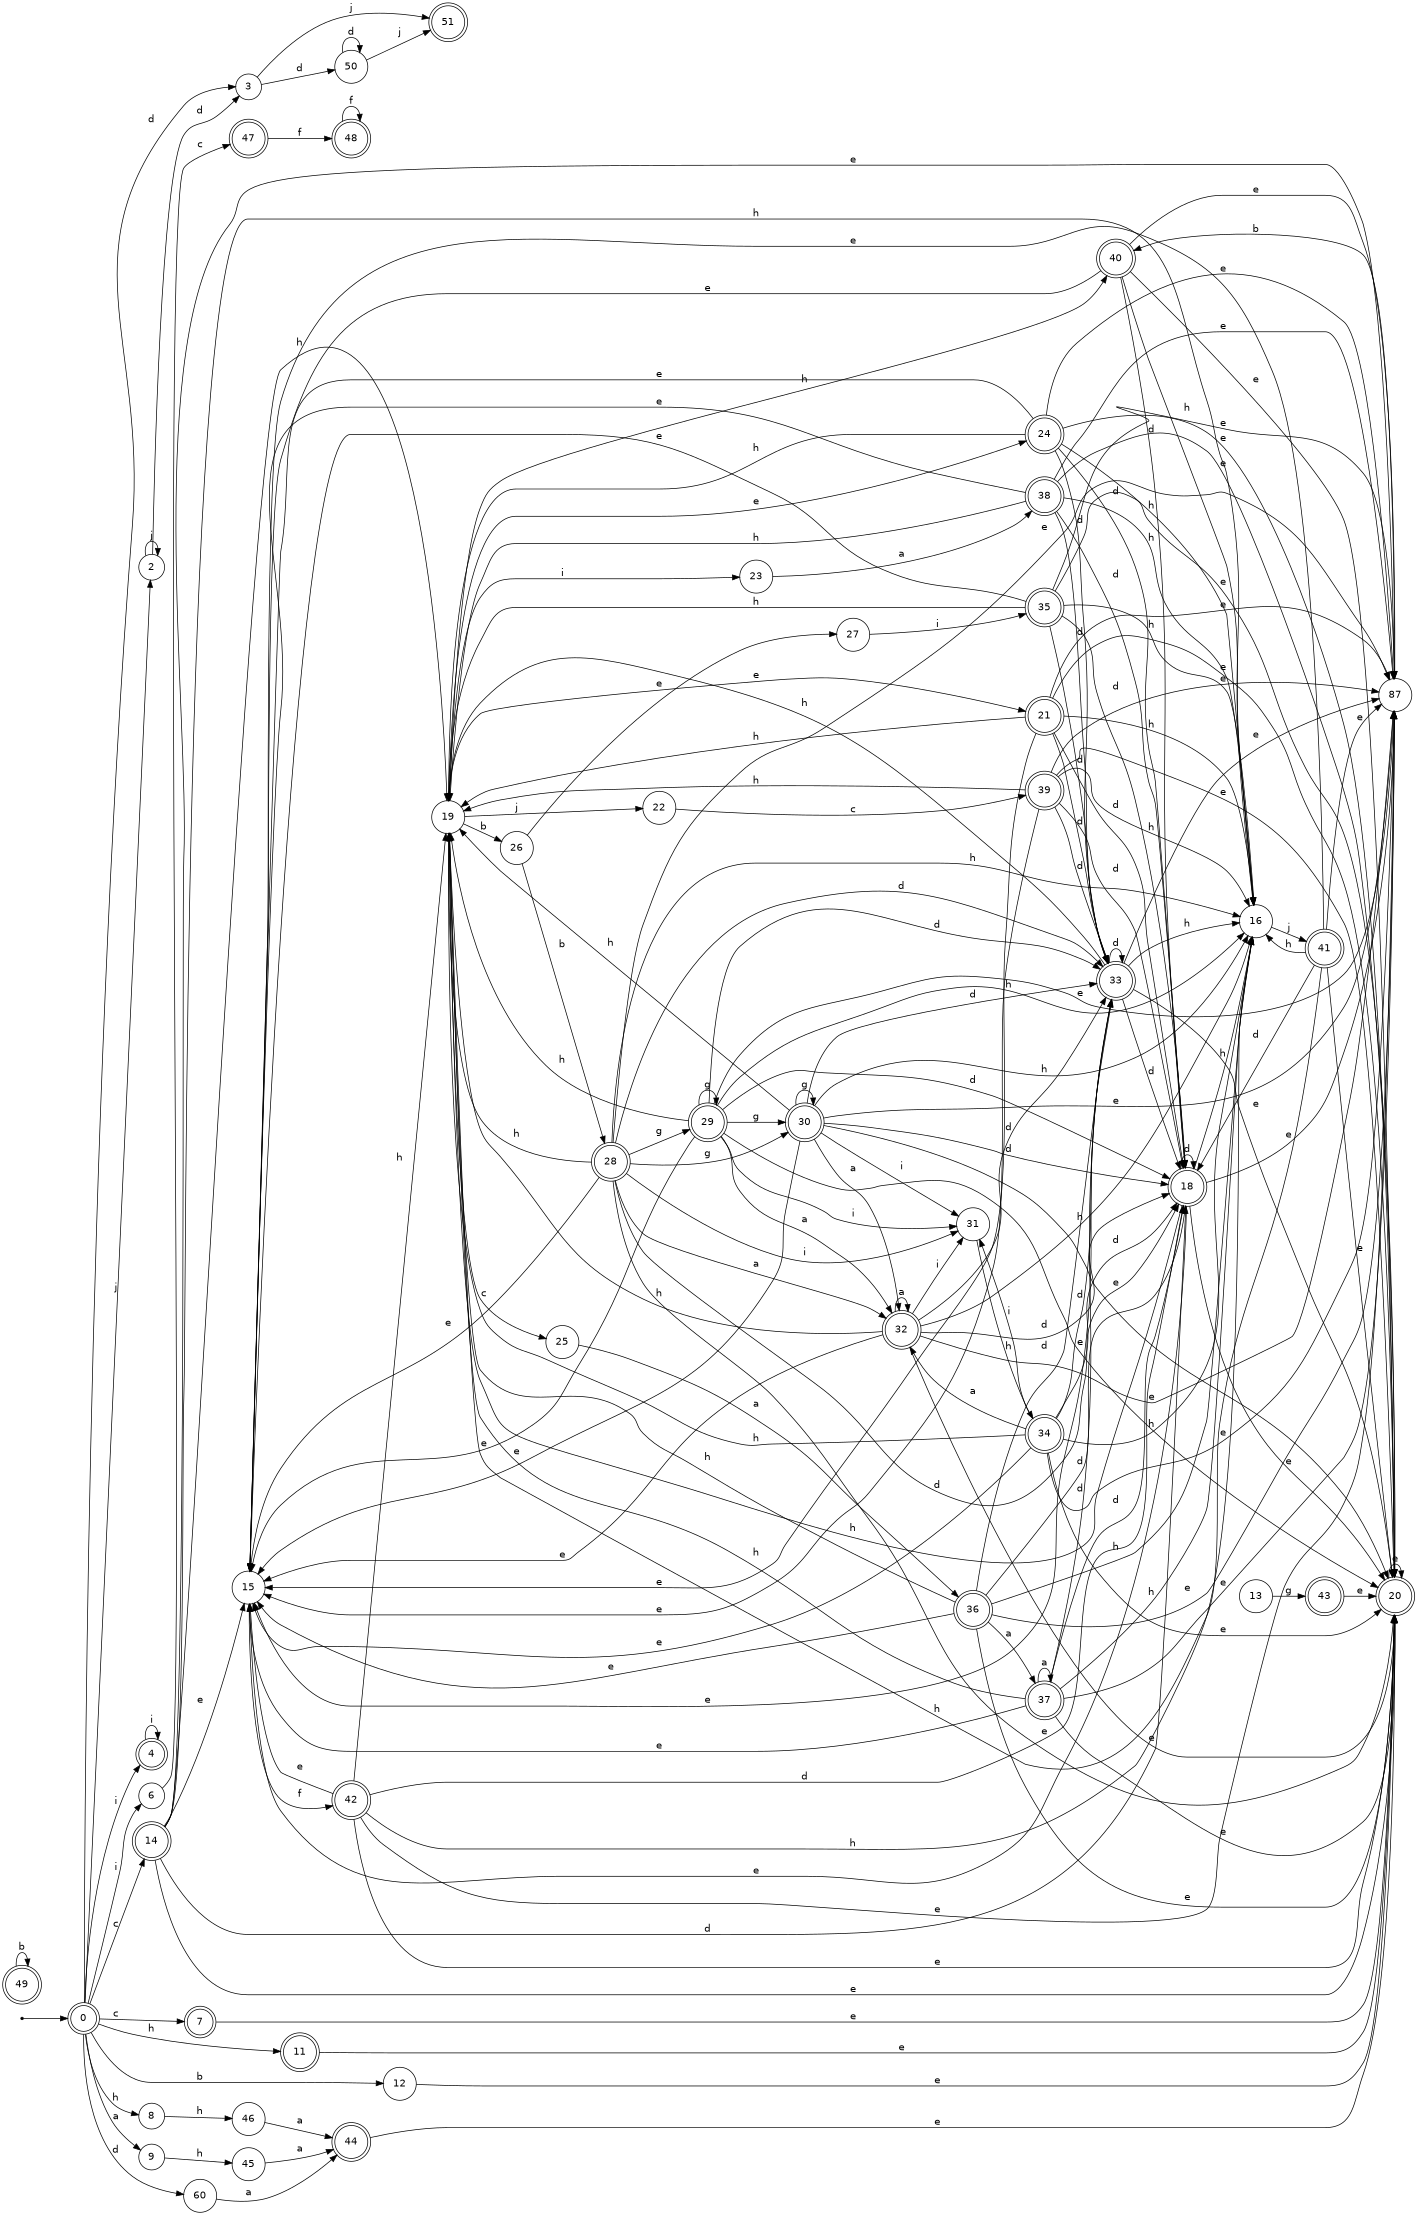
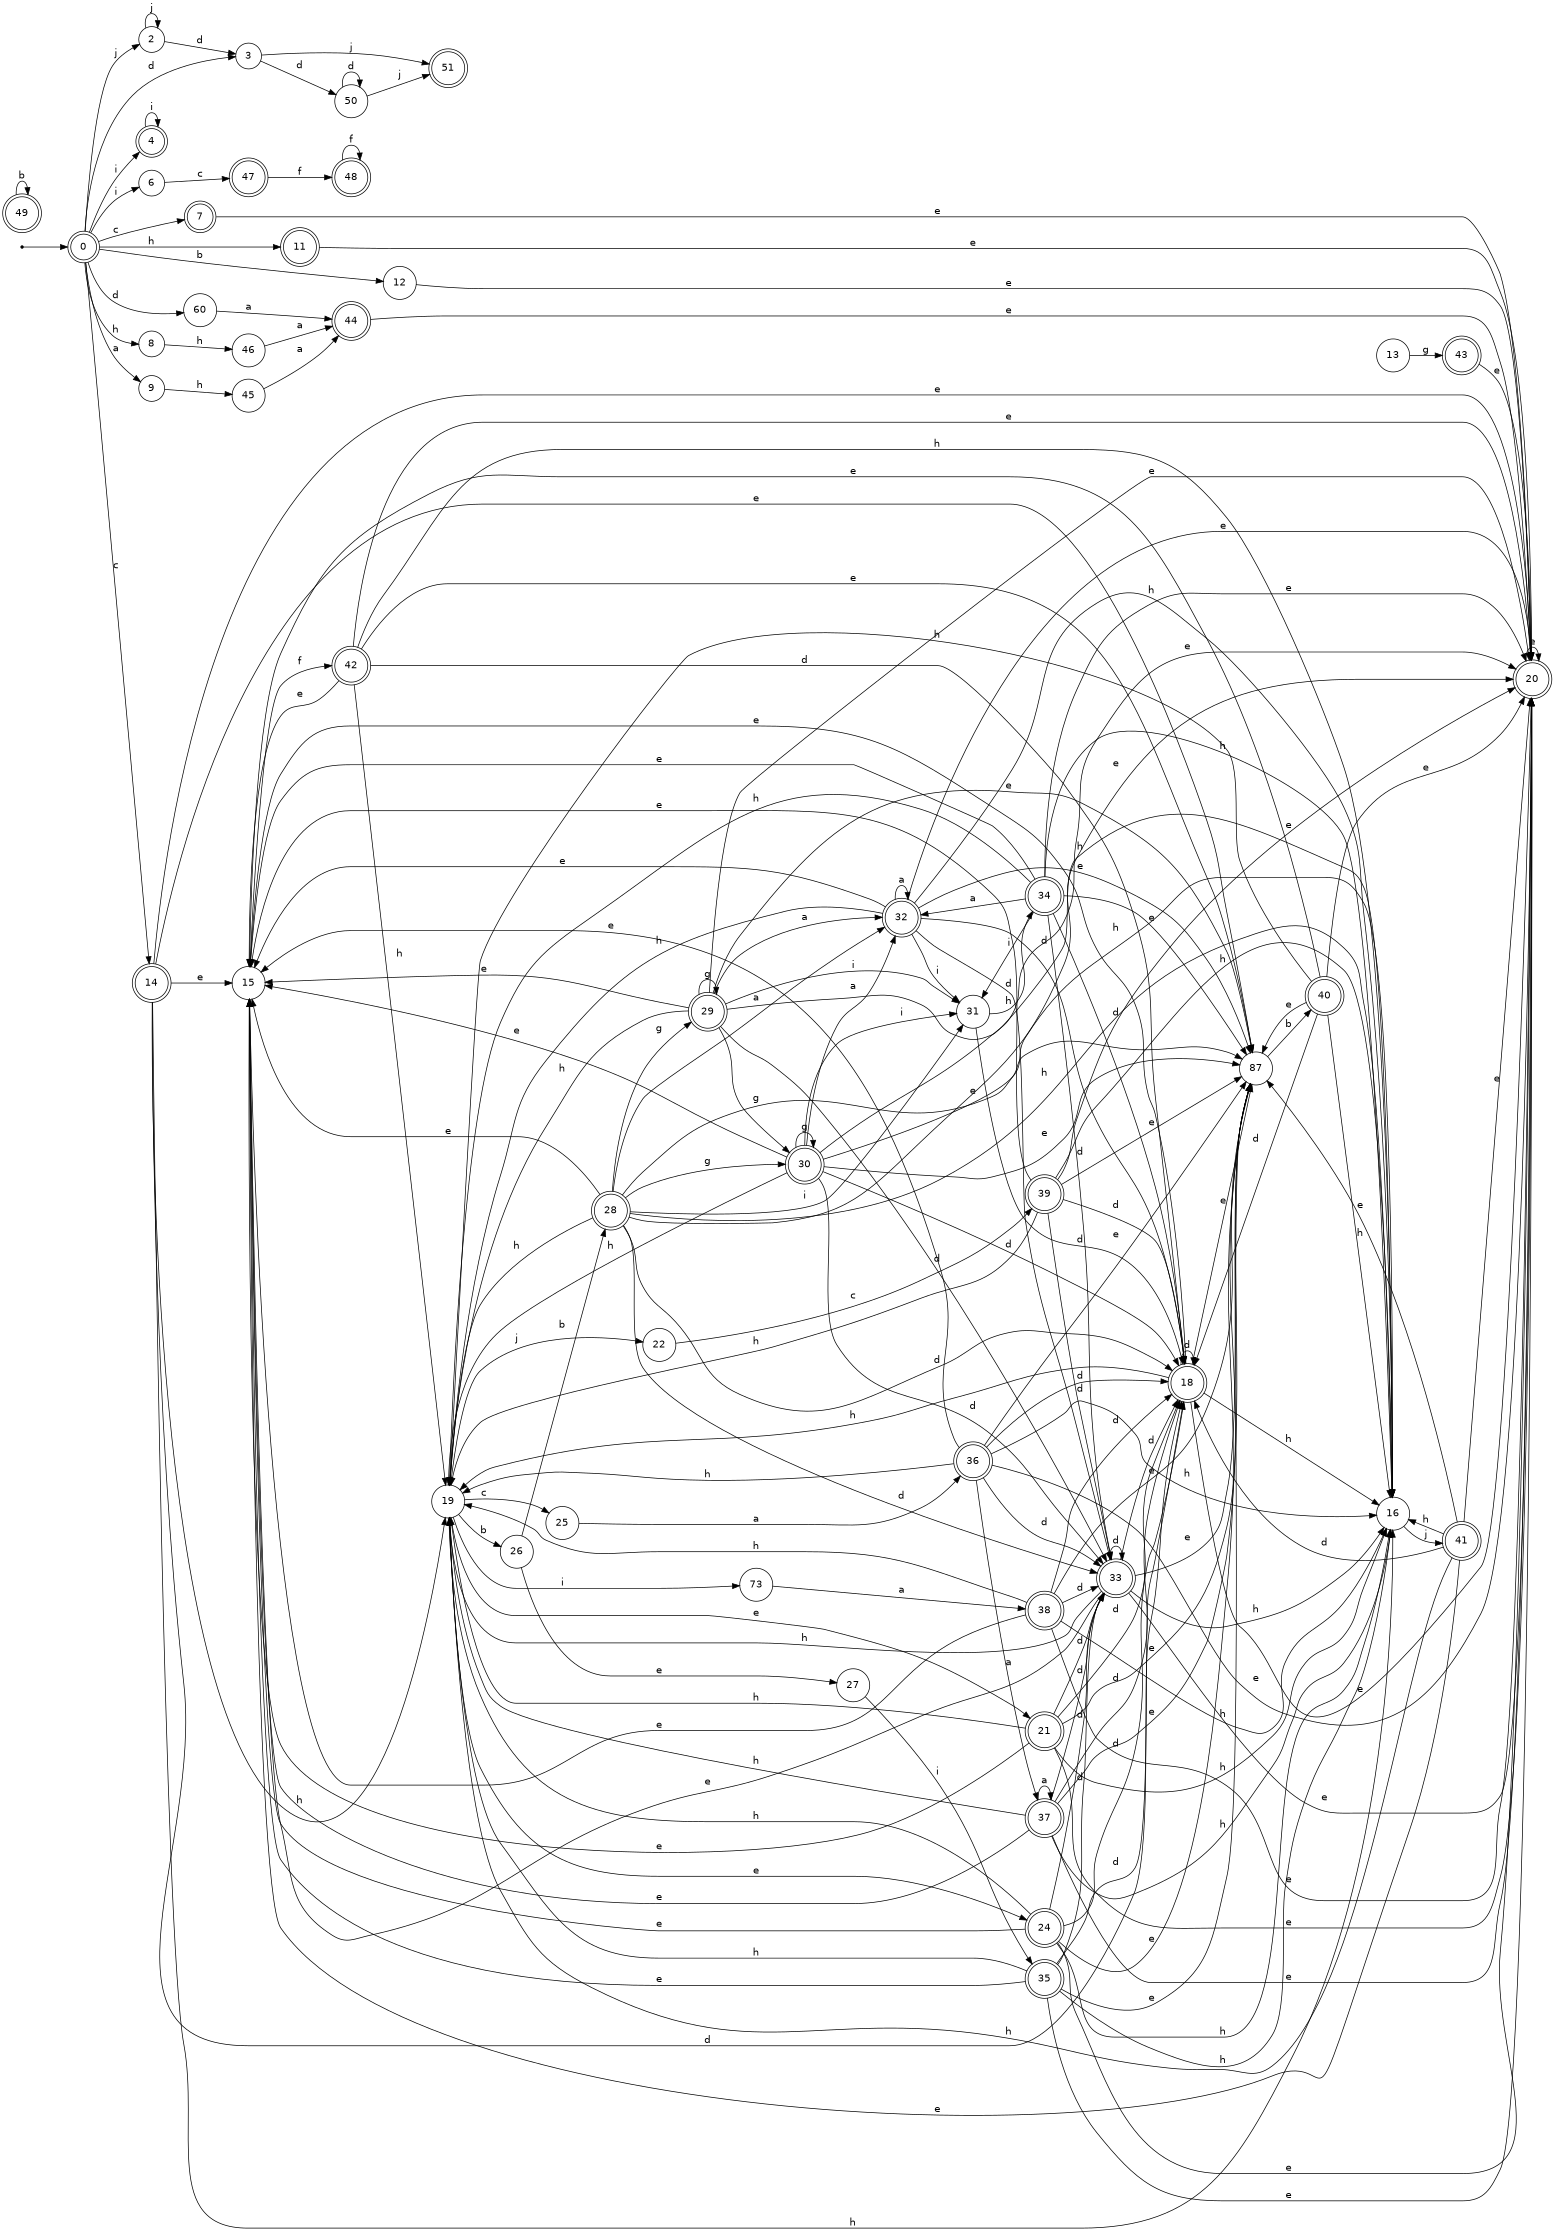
edge "19" -> "40": reversed
node "23": label "23" -> "73"
edge "29" -> "18": now "31" -> "18"
